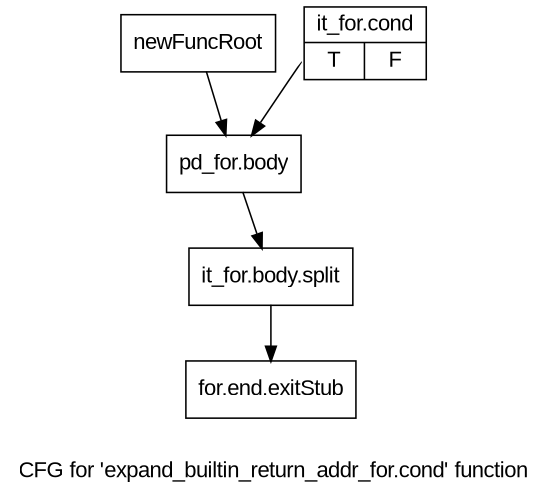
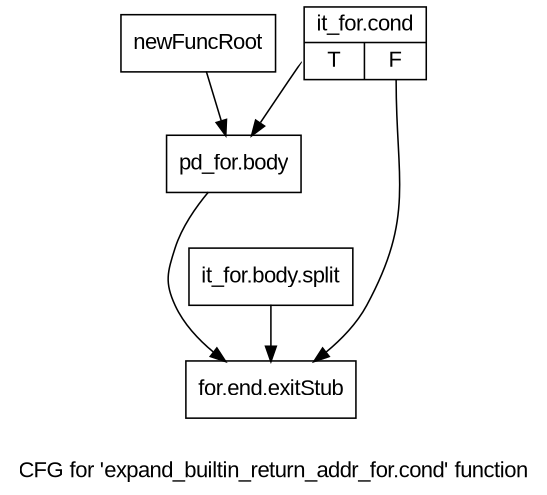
edge "pd_for.body" -> "it_for.body.split": now "pd_for.body" -> "for.end.exitStub"
edge "it_for.cond" -> "for.end.exitStub": added
